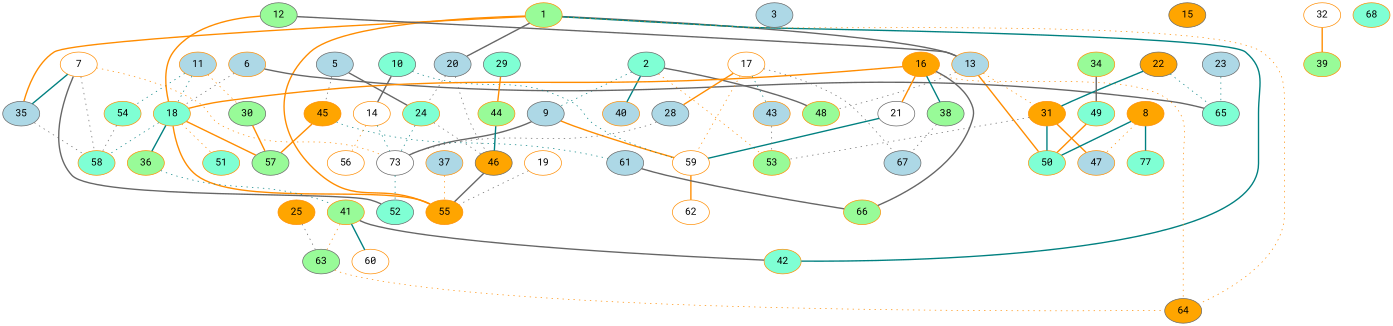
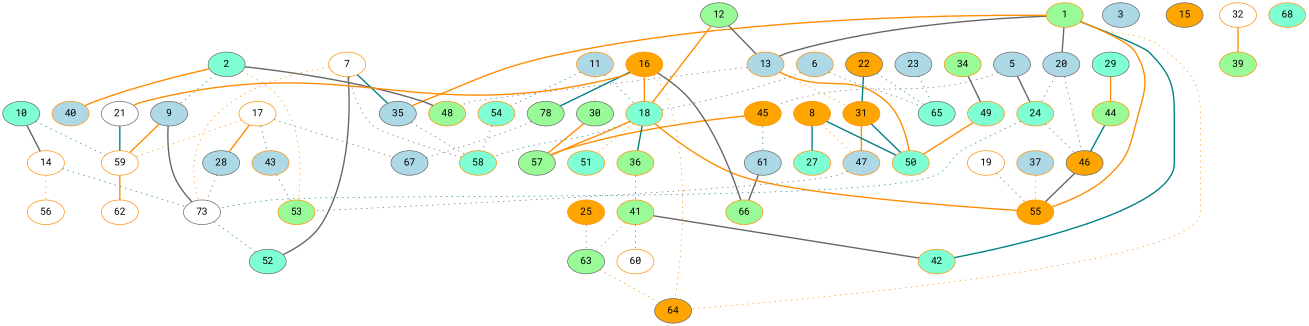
edge "6" -- "65": style bold -> dotted
edge "2" -- "40": color teal -> darkorange
node "38": label "38" -> "78"
edge "31" -- "53": now "47" -- "53"
node "77": label "77" -> "27"
edge "41" -- "60": style bold -> dotted
